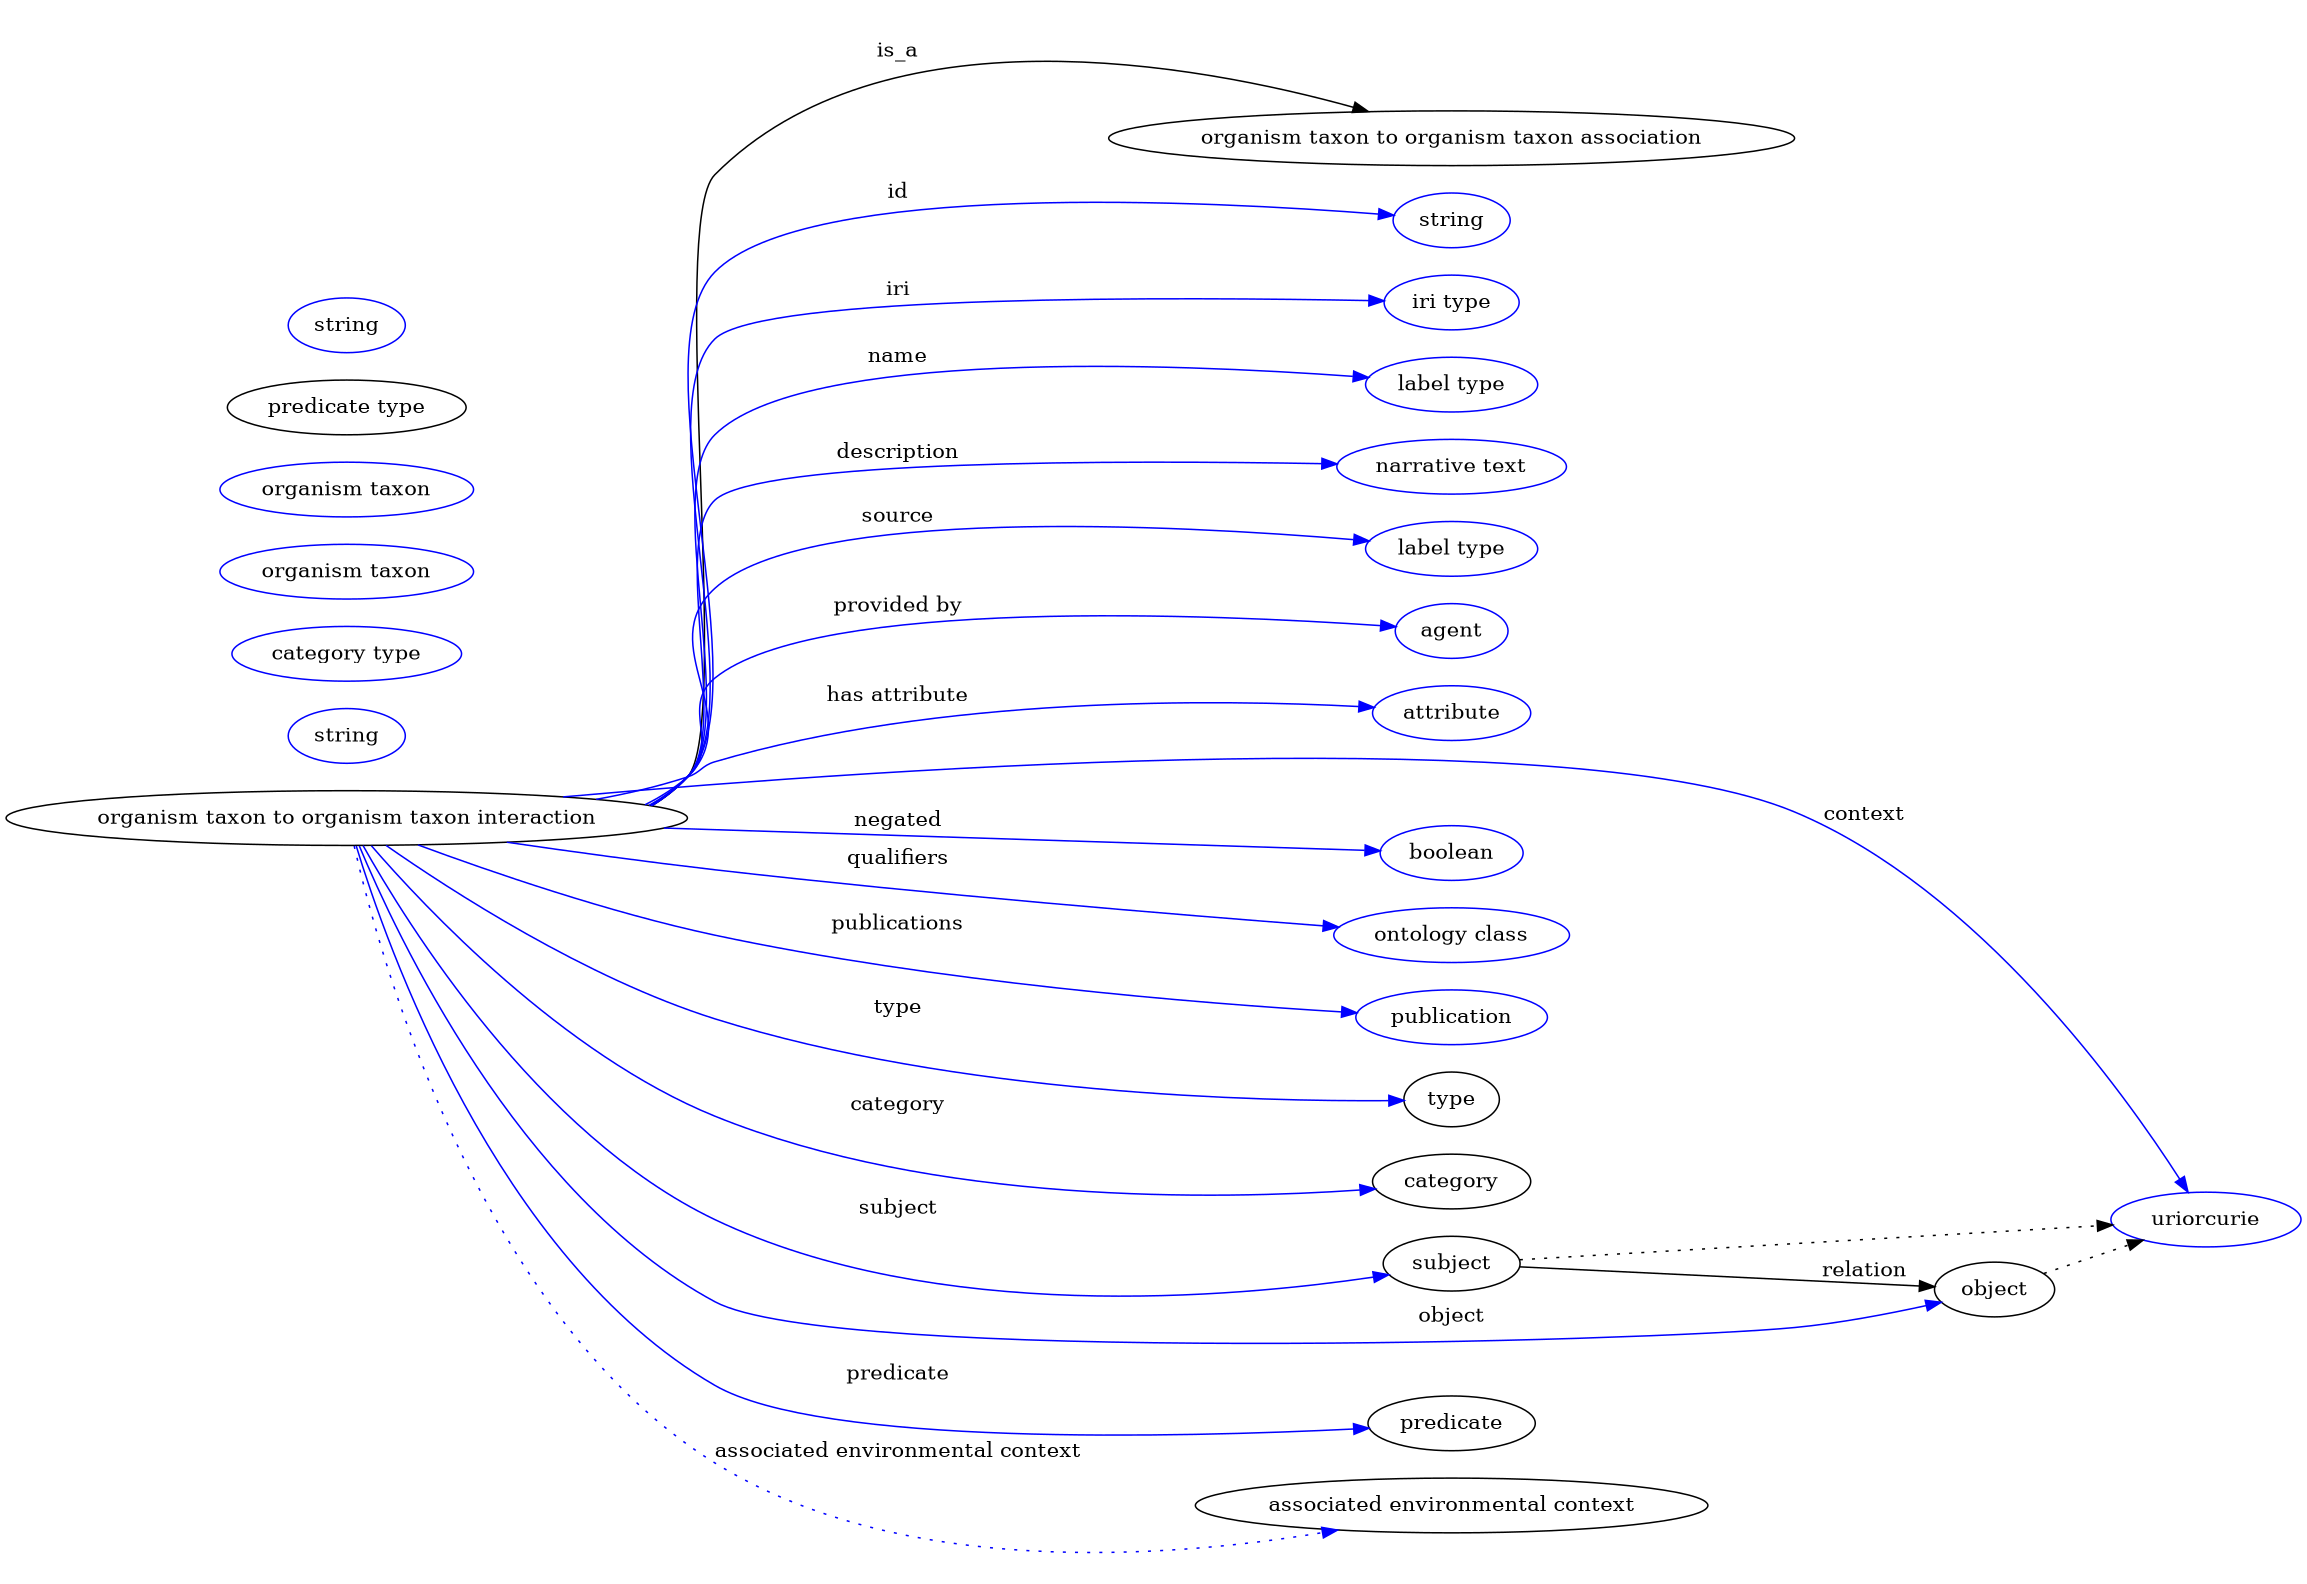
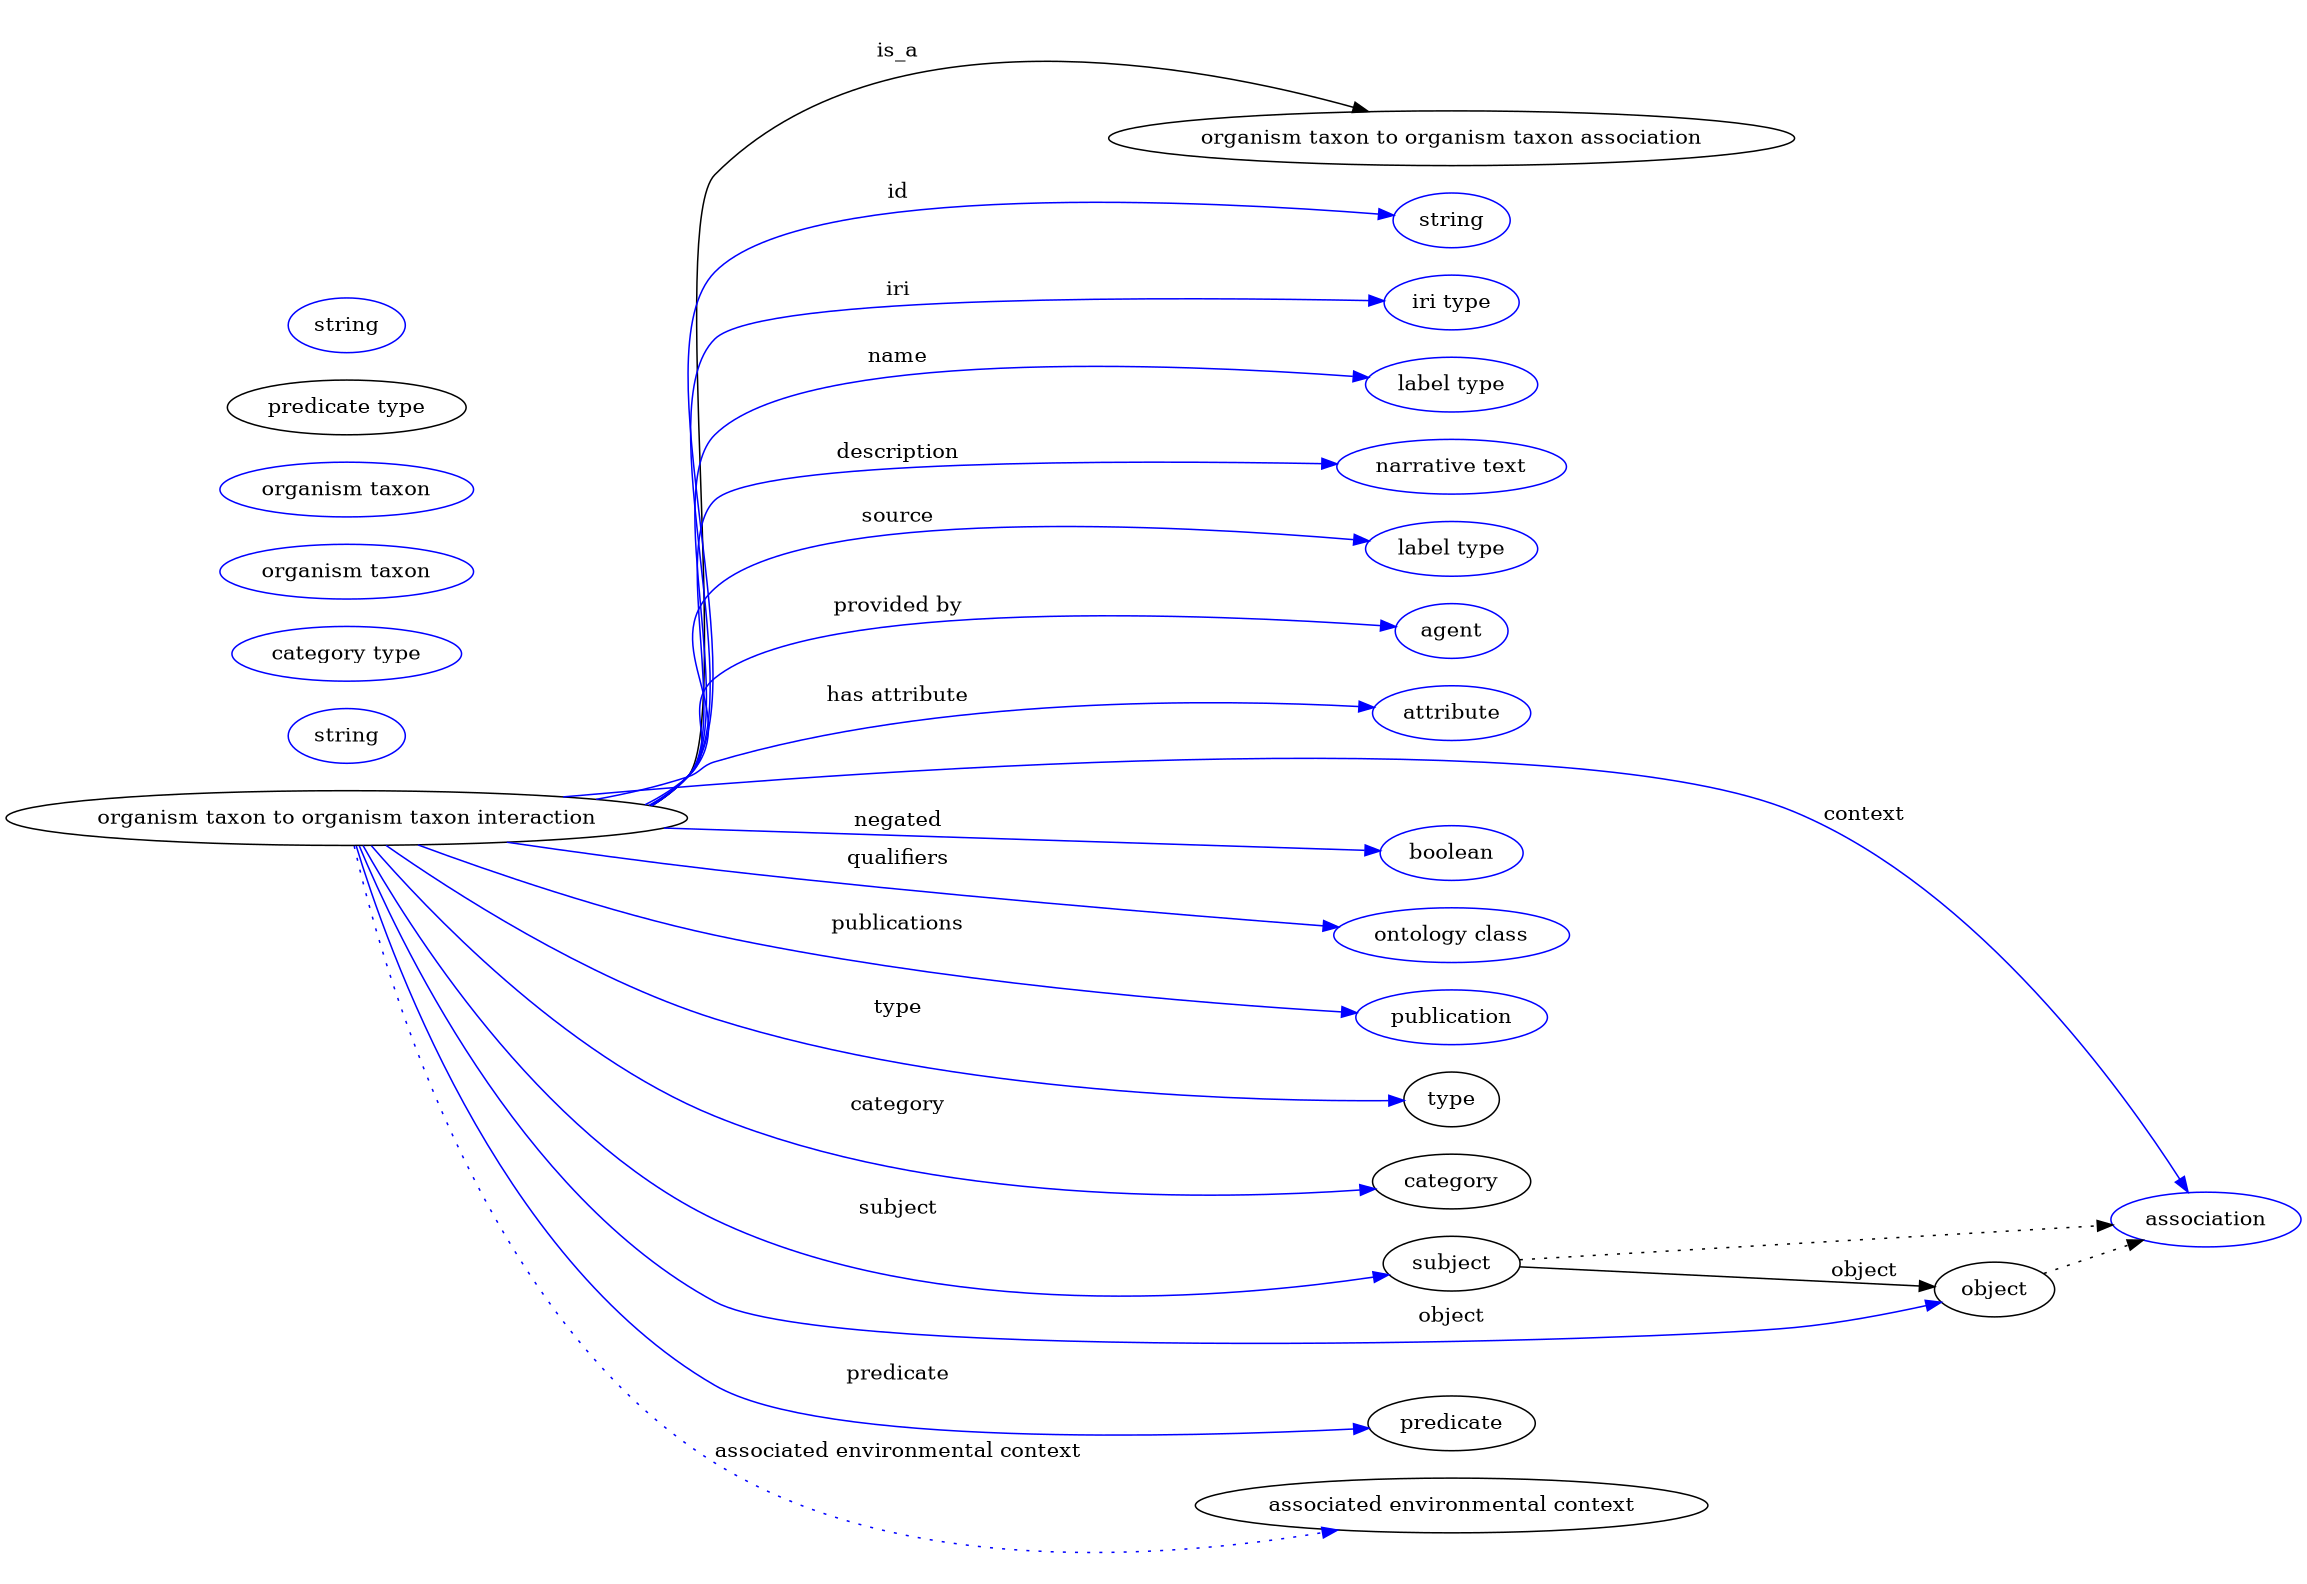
node "uriorcurie": label "uriorcurie" -> "association"
edge "subject" -> "object": label "relation" -> "object"
